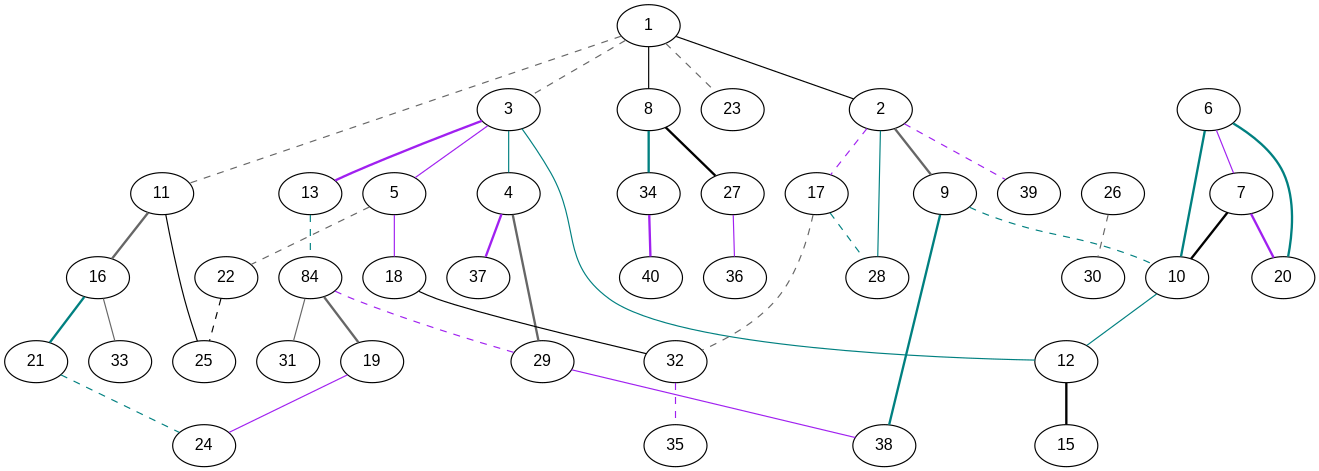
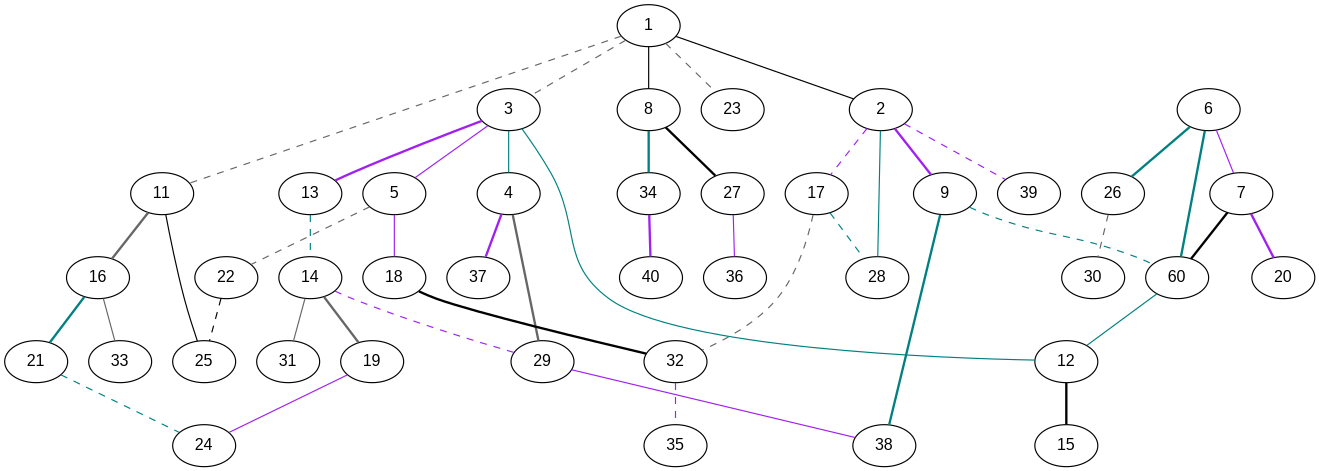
edge "2" -- "9": color gray40 -> purple
edge "6" -- "20": now "6" -- "26"
node "84": label "84" -> "14"
node "10": label "10" -> "60"
edge "18" -- "32": style solid -> bold
